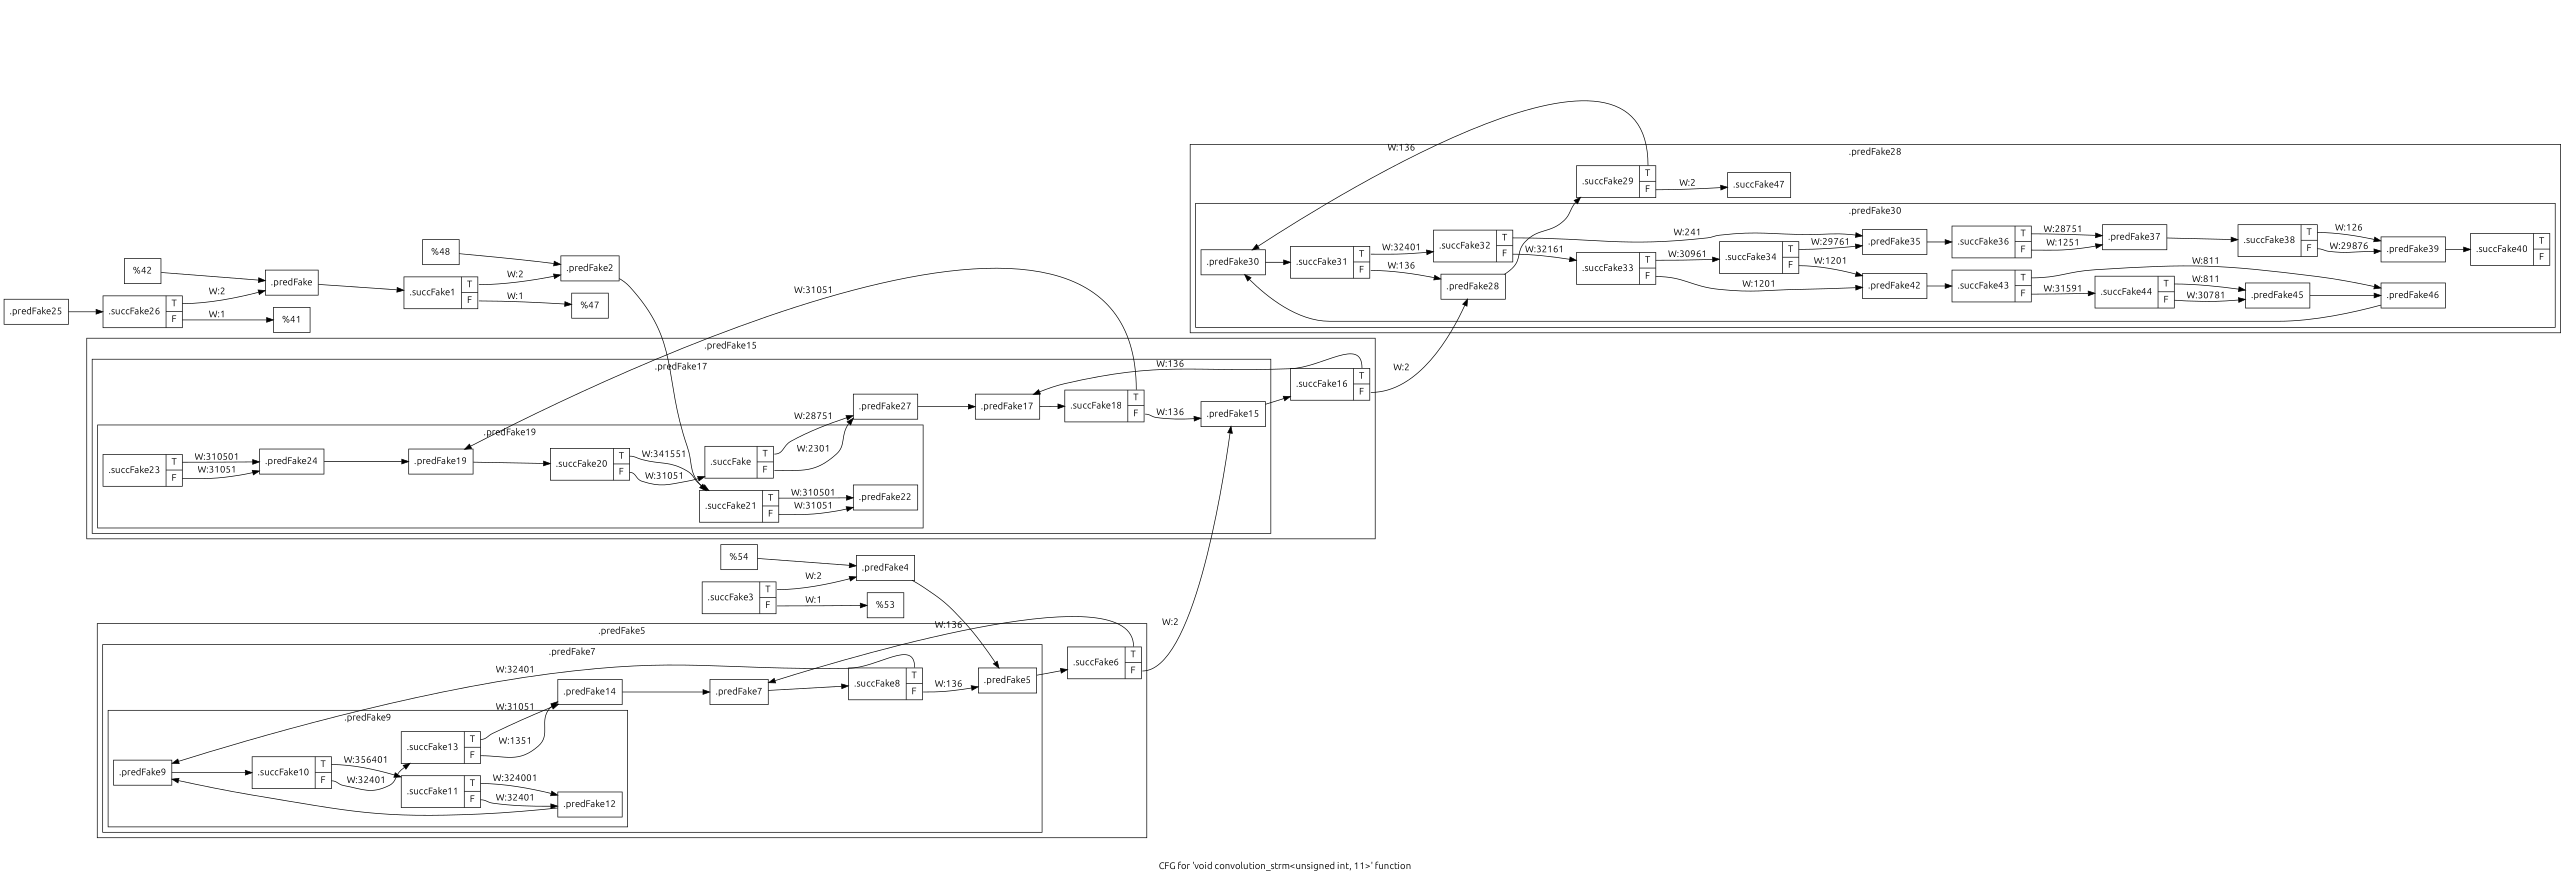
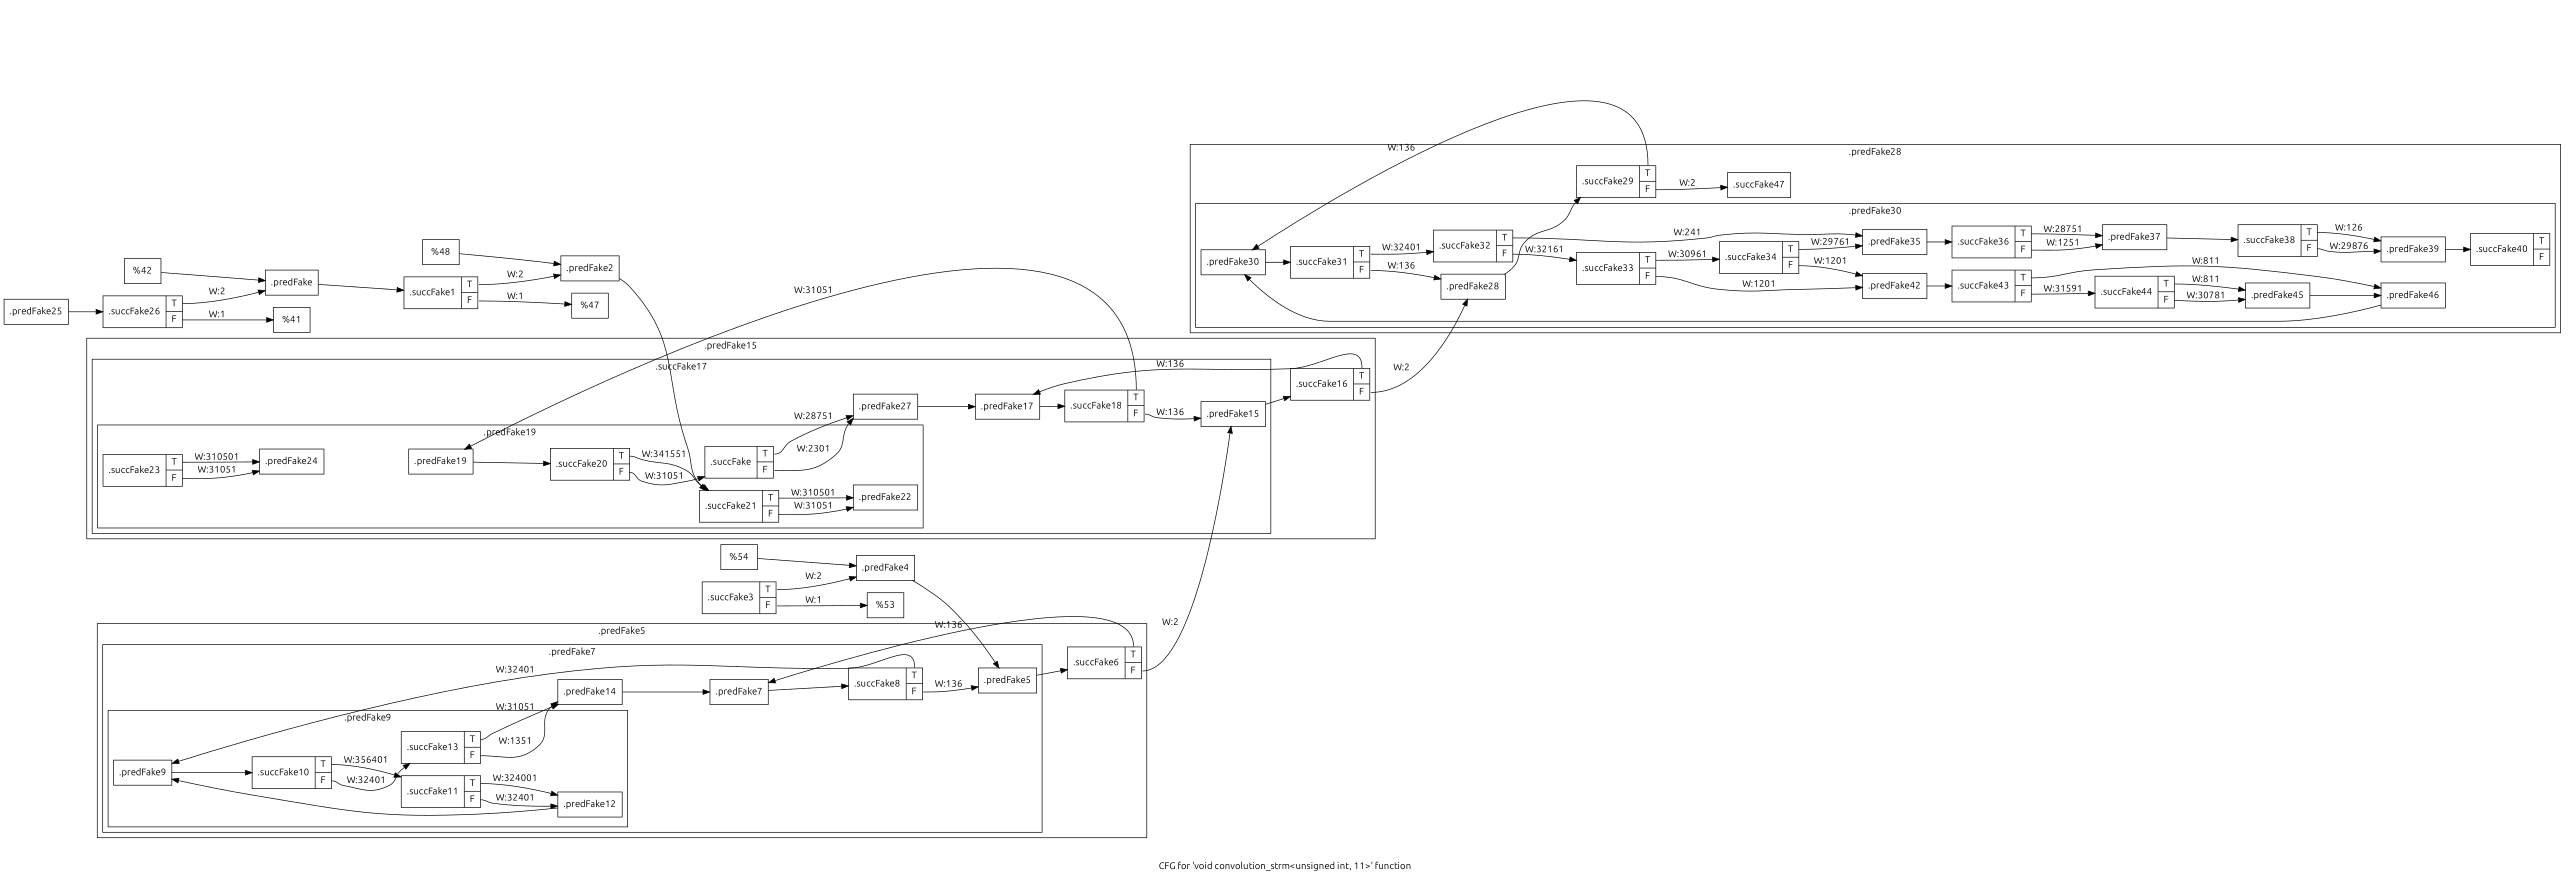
cluster ".predFake17": label ".predFake17" -> ".succFake17"
edge ".predFake24" -> ".predFake19": removed
